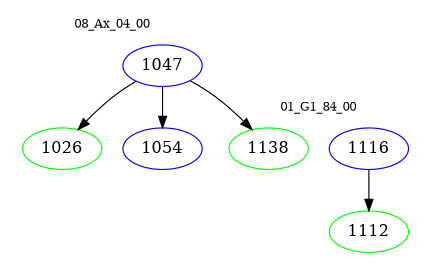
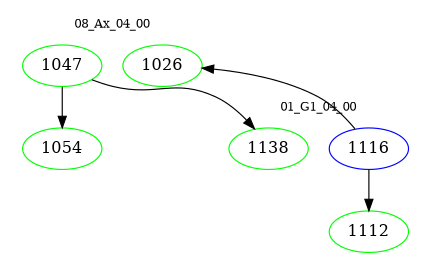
node "1047": color blue -> green
edge "1047" -> "1026": now "1116" -> "1026"
cluster "01_G1_84_00": label "01_G1_84_00" -> "01_G1_04_00"
node "1054": color blue -> green
